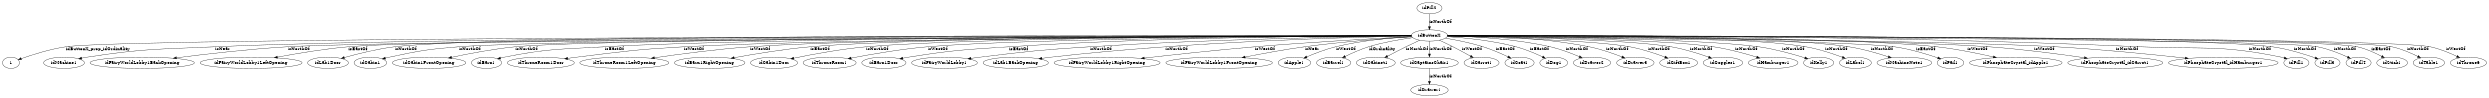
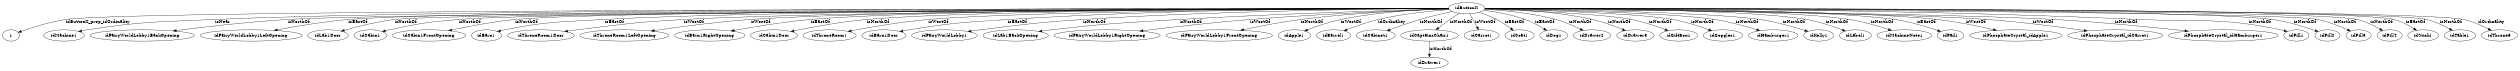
edge "idPill2" -> "idButtonX": reversed
edge "idButtonX" -> "idFairyWorldLobby1FrontOpening": label "isNear" -> "isNorthOf"
edge "idButtonX" -> "idThrone6": label "isWestOf" -> "idOrdinality"
